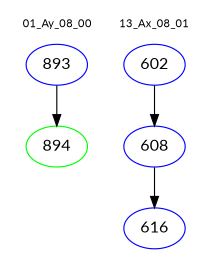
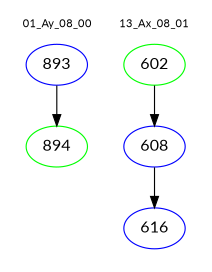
node "602": color blue -> green
